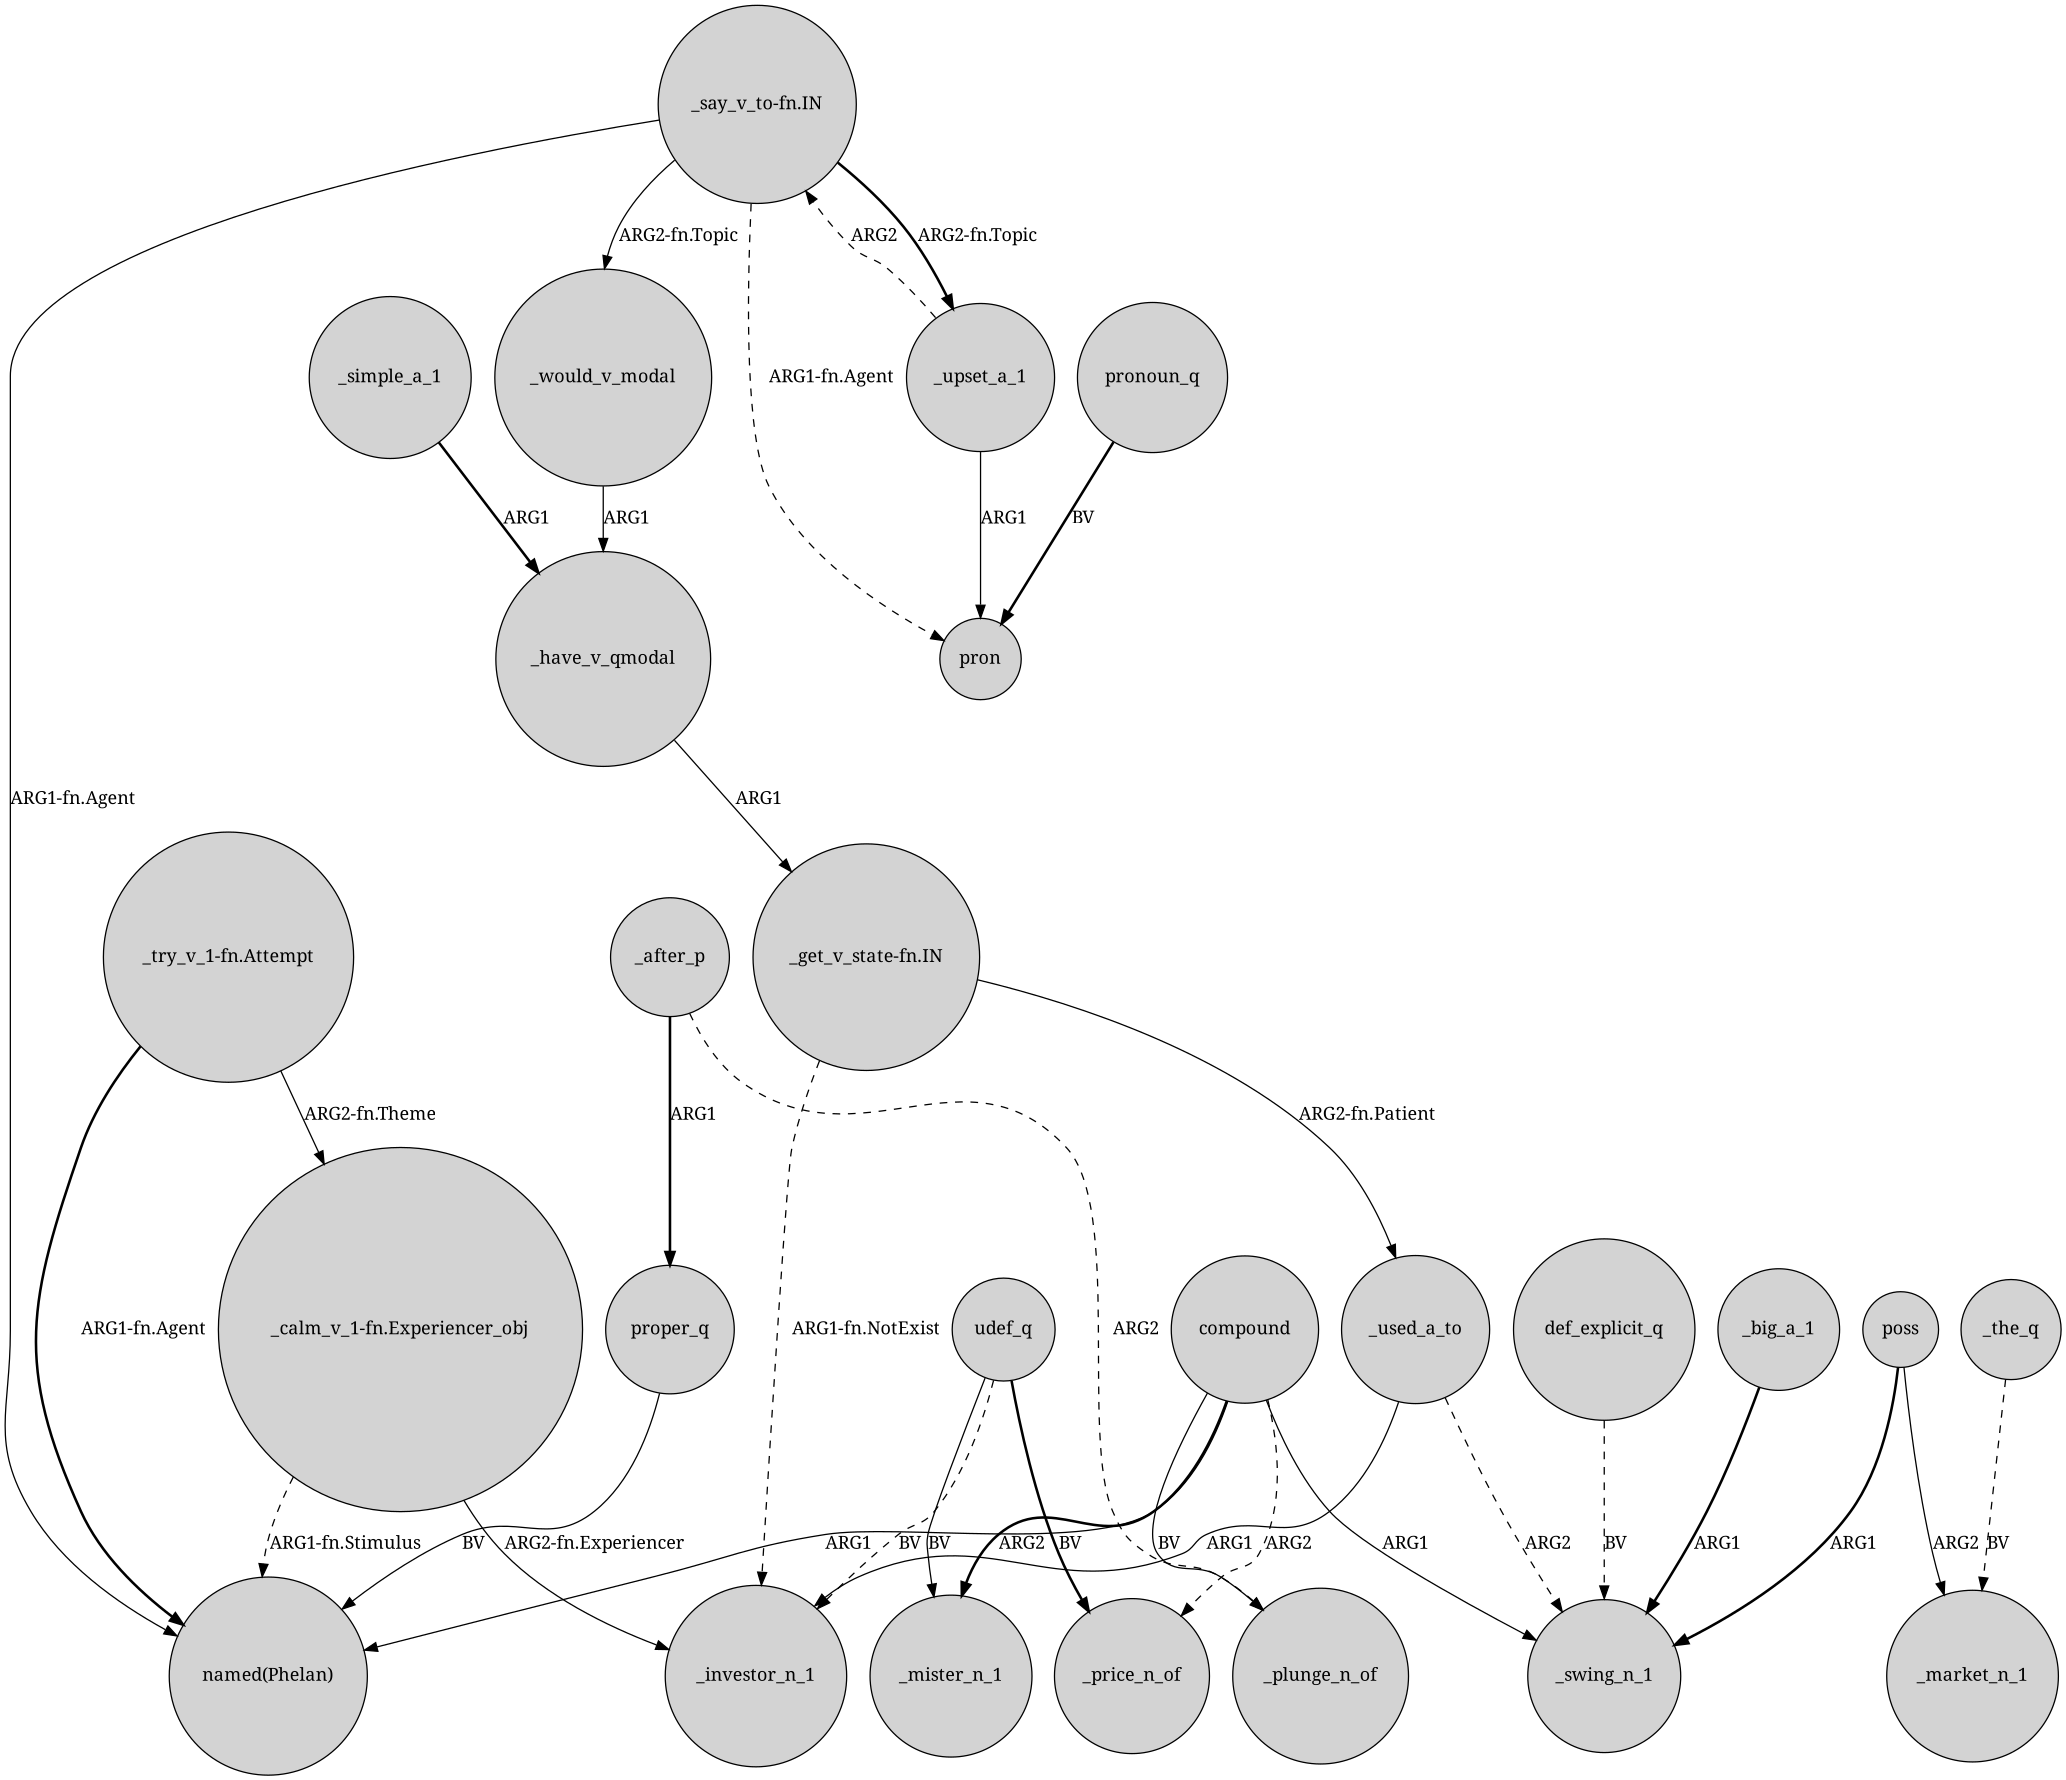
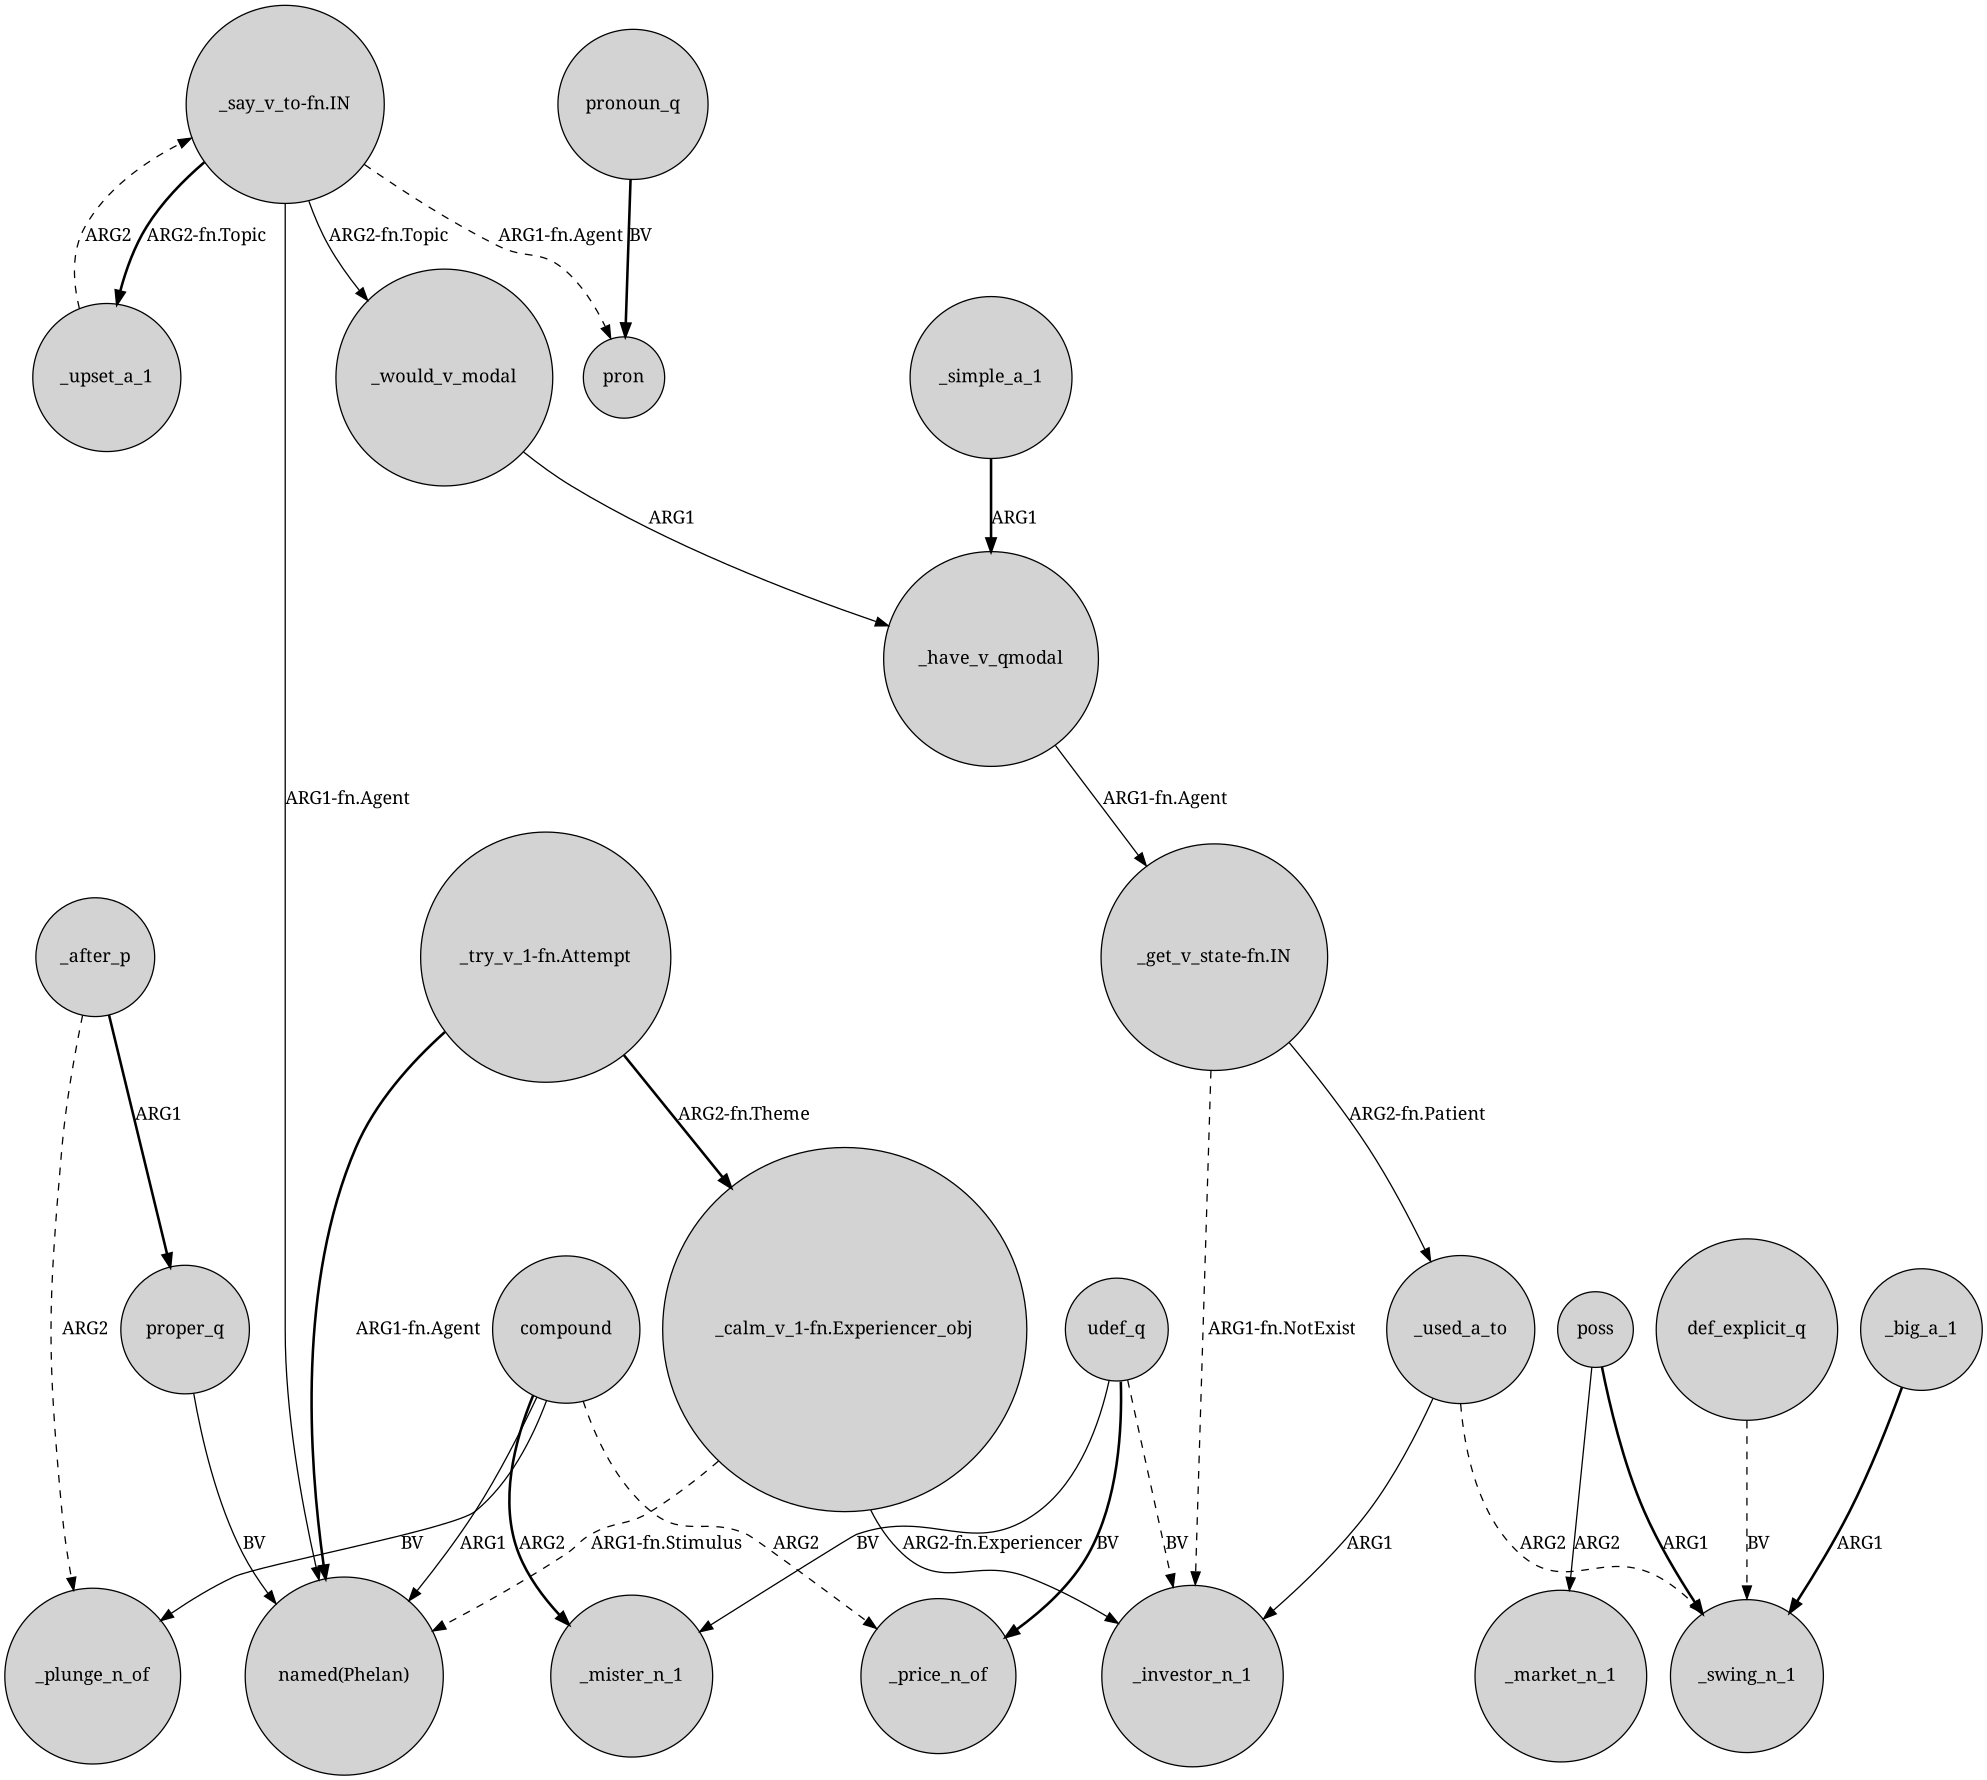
edge "_upset_a_1" -> "pron": removed, label "ARG1"
edge "_have_v_qmodal" -> "_get_v_state-fn.IN": label "ARG1" -> "ARG1-fn.Agent"
edge "_try_v_1-fn.Attempt" -> "_calm_v_1-fn.Experiencer_obj": style solid -> bold
node "_the_q": removed
edge "compound" -> "_swing_n_1": removed, label "ARG1"
